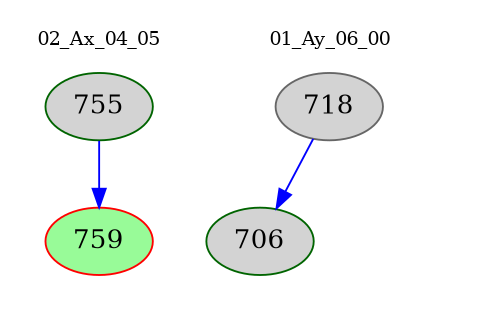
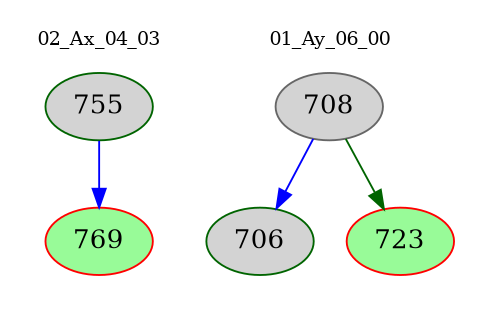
cluster "02_Ax_04_05": label "02_Ax_04_05" -> "02_Ax_04_03"
node "718": label "718" -> "708"
node "759": label "759" -> "769"
node "723": added
